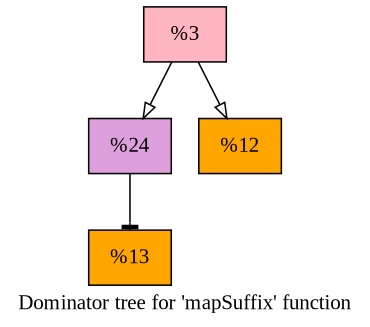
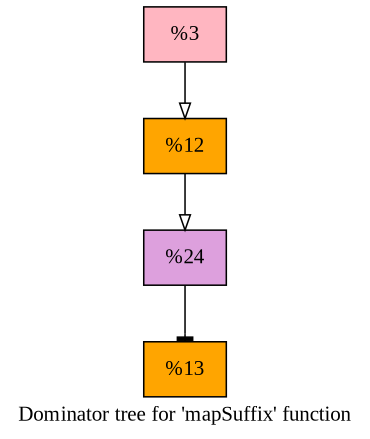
edge "%3" -> "%24": now "%12" -> "%24"
